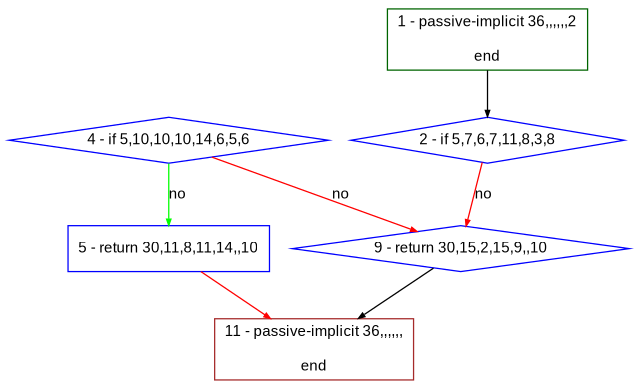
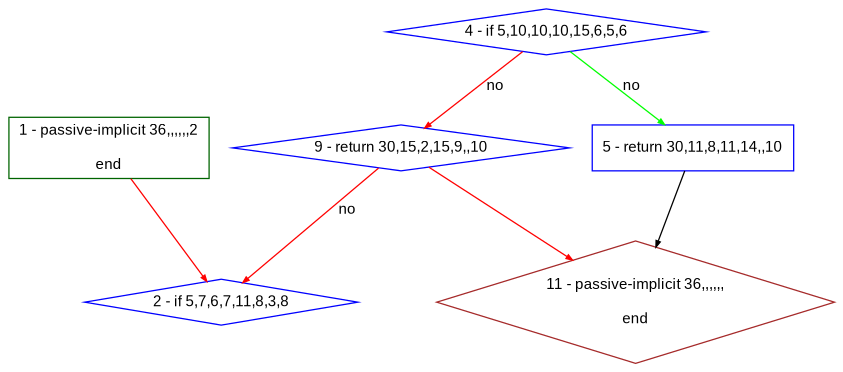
edge "1 - passive-implicit 36,,,,,,2 end" -> "2 - if 5,7,6,7,11,8,3,8": color #000000 -> #ff0000
node "4 - if 5,10,10,10,14,6,5,6": label "4 - if 5,10,10,10,14,6,5,6" -> "4 - if 5,10,10,10,15,6,5,6"
edge "2 - if 5,7,6,7,11,8,3,8" -> "9 - return 30,15,2,15,9,,10": reversed
edge "9 - return 30,15,2,15,9,,10" -> "11 - passive-implicit 36,,,,,, end": color #000000 -> #ff0000
edge "5 - return 30,11,8,11,14,,10" -> "11 - passive-implicit 36,,,,,, end": color #ff0000 -> #000000
node "11 - passive-implicit 36,,,,,, end": shape box -> diamond
